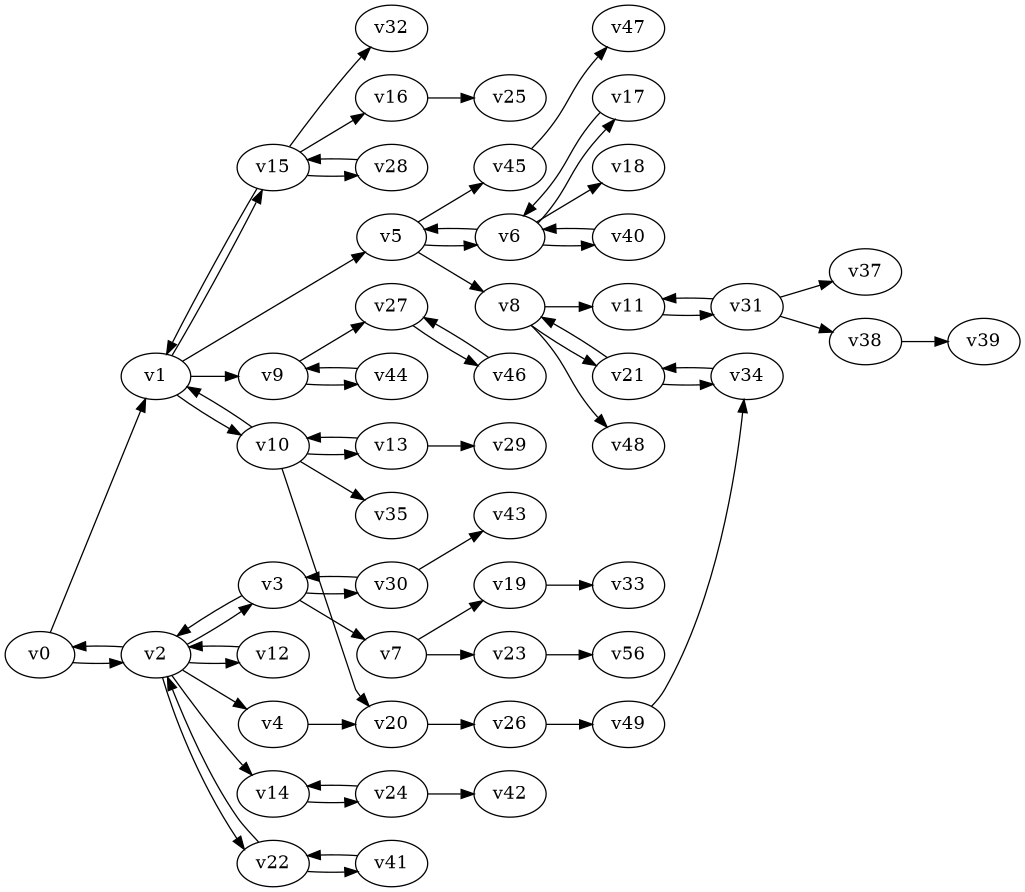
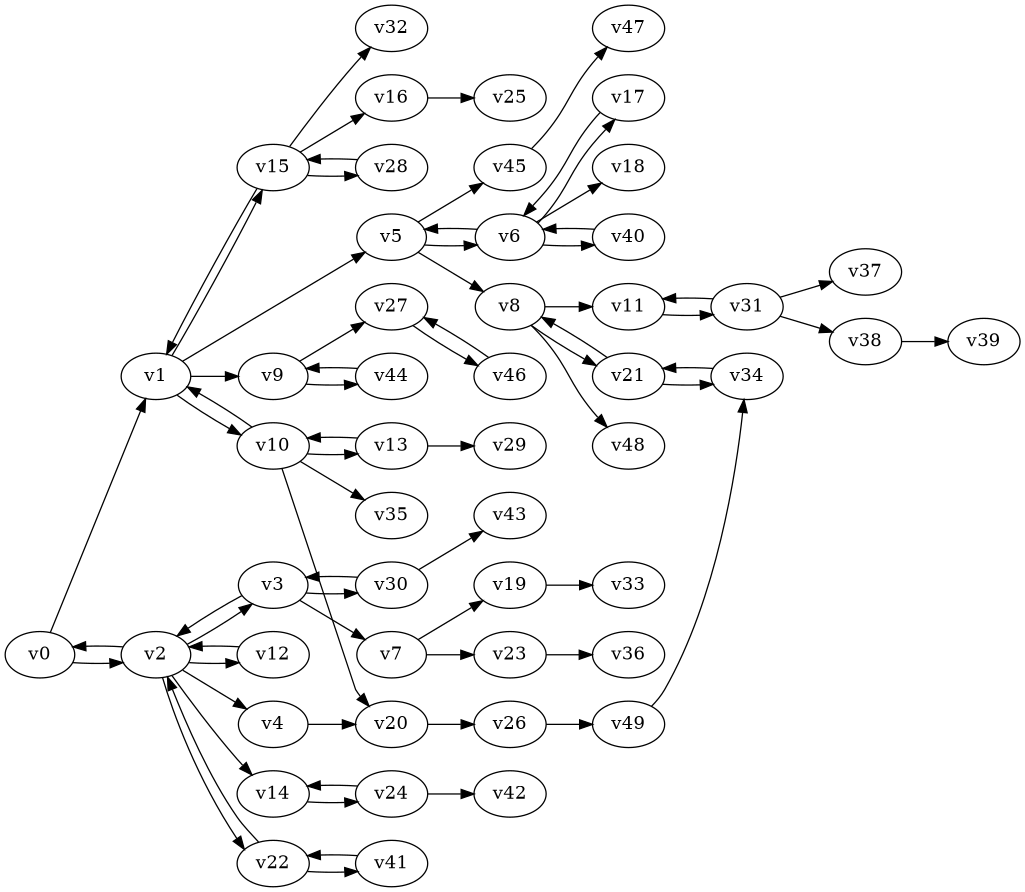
node "v56": label "v56" -> "v36"
